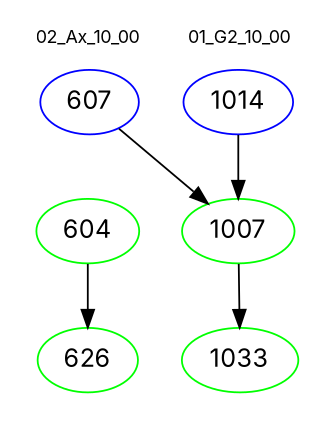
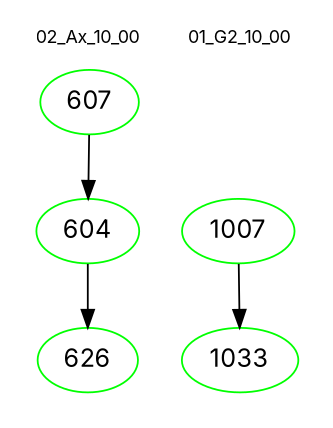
node "607": color blue -> green
node "1014": removed
edge "607" -> "1007": now "607" -> "604"
